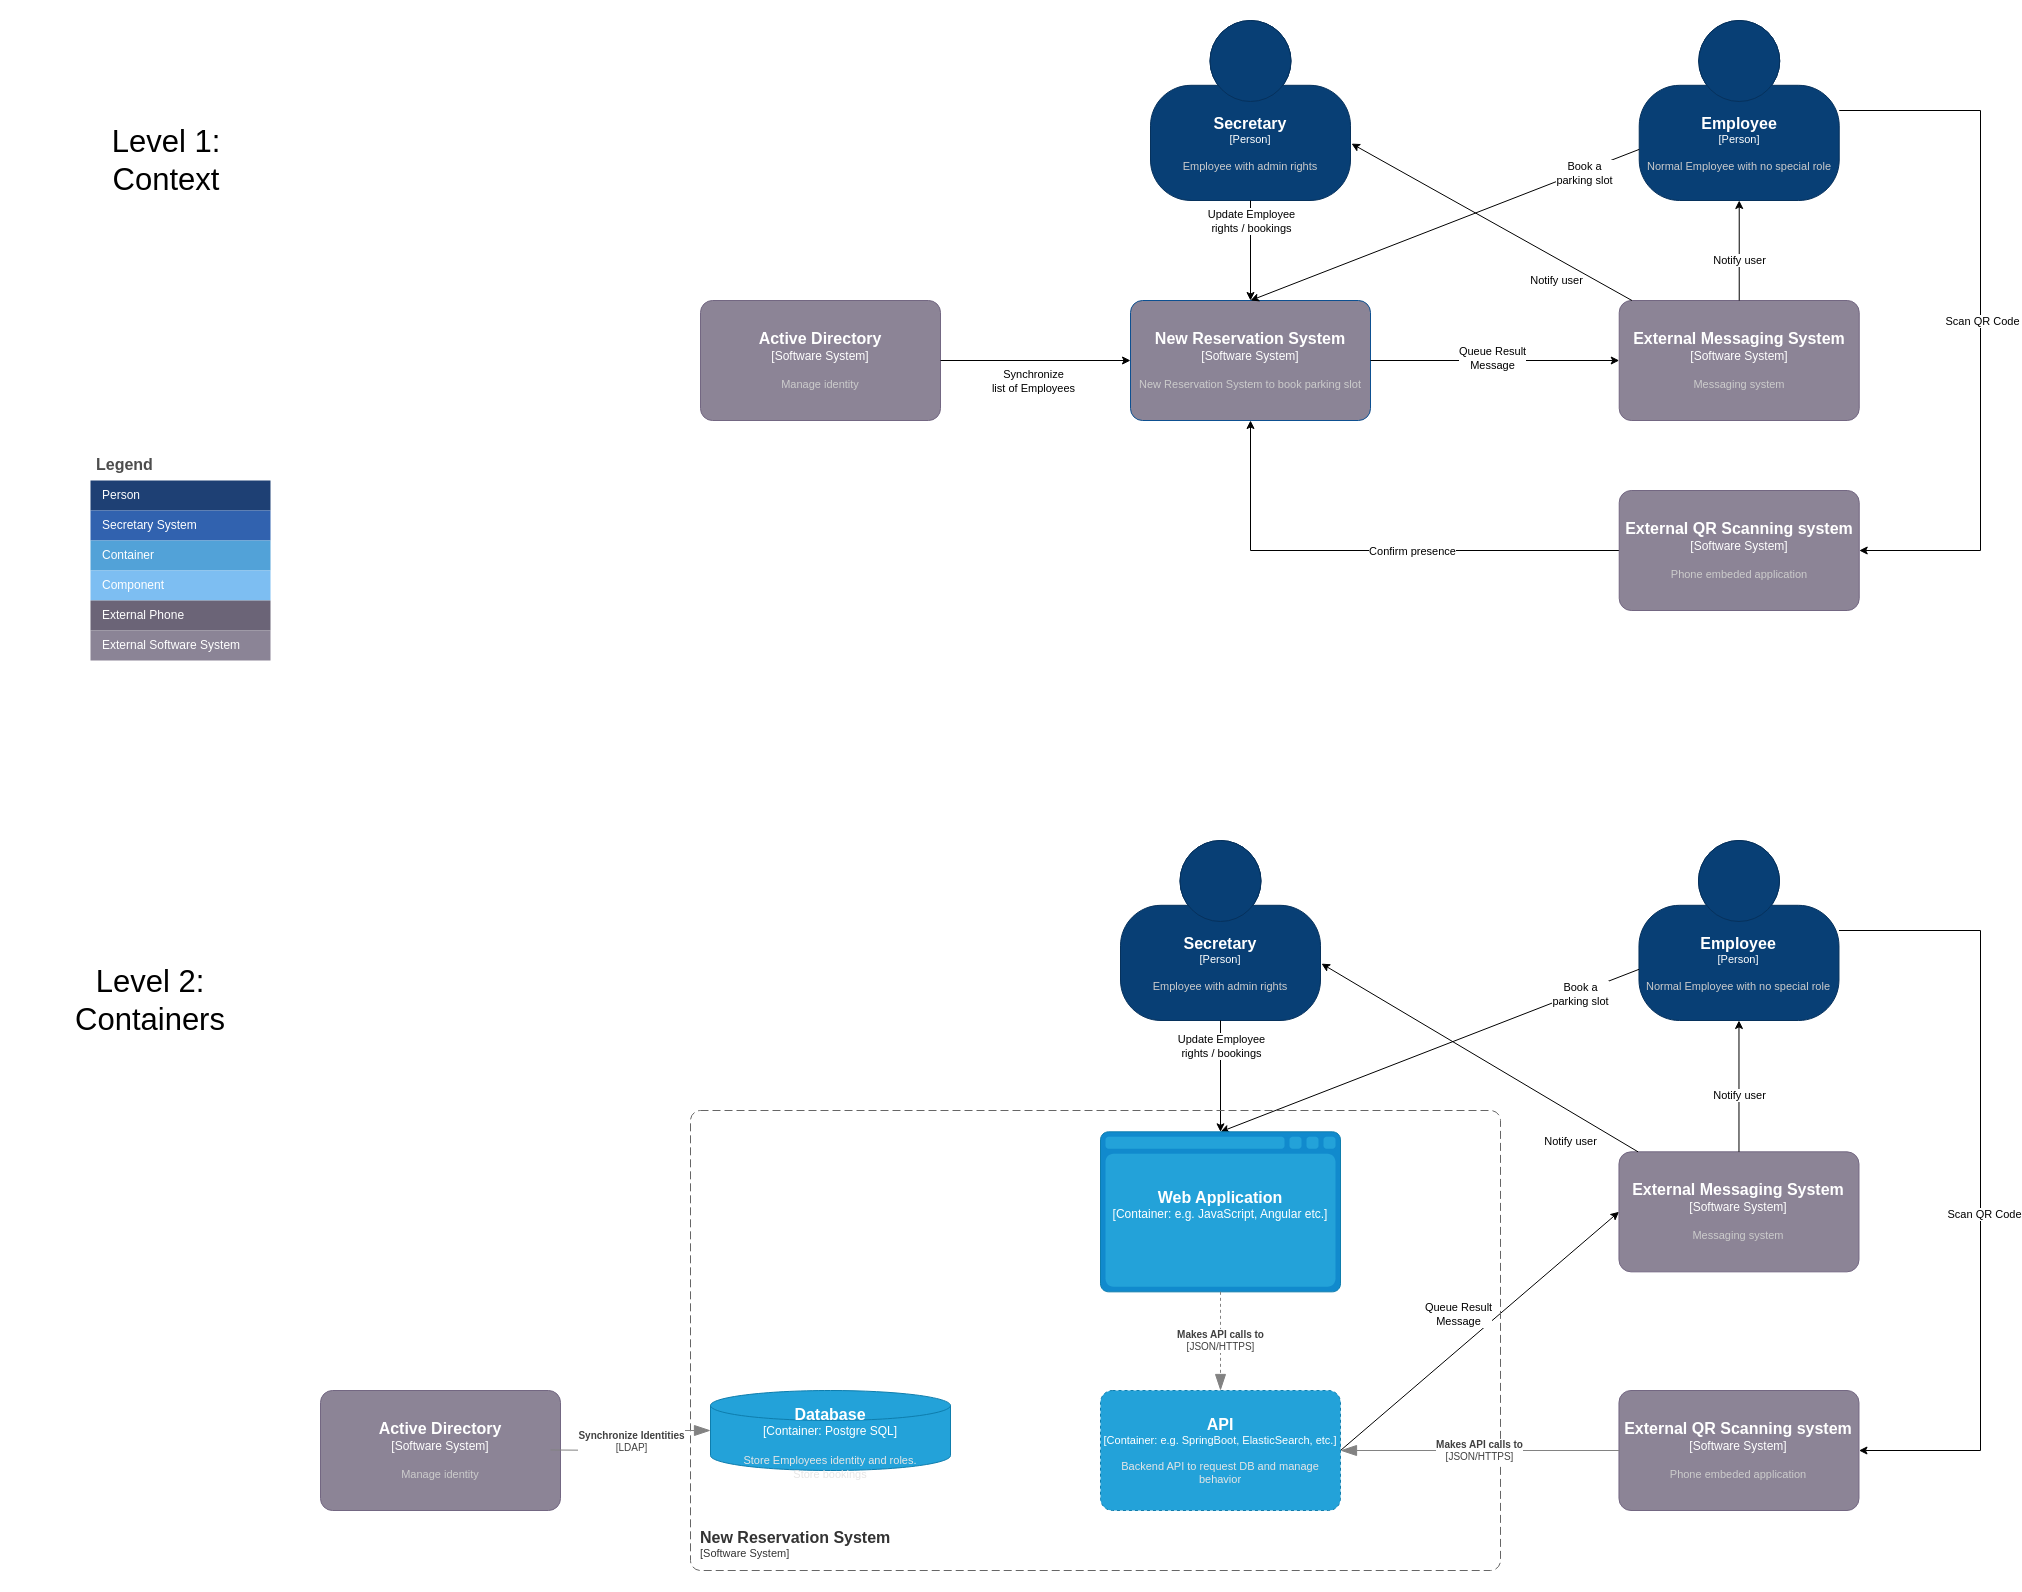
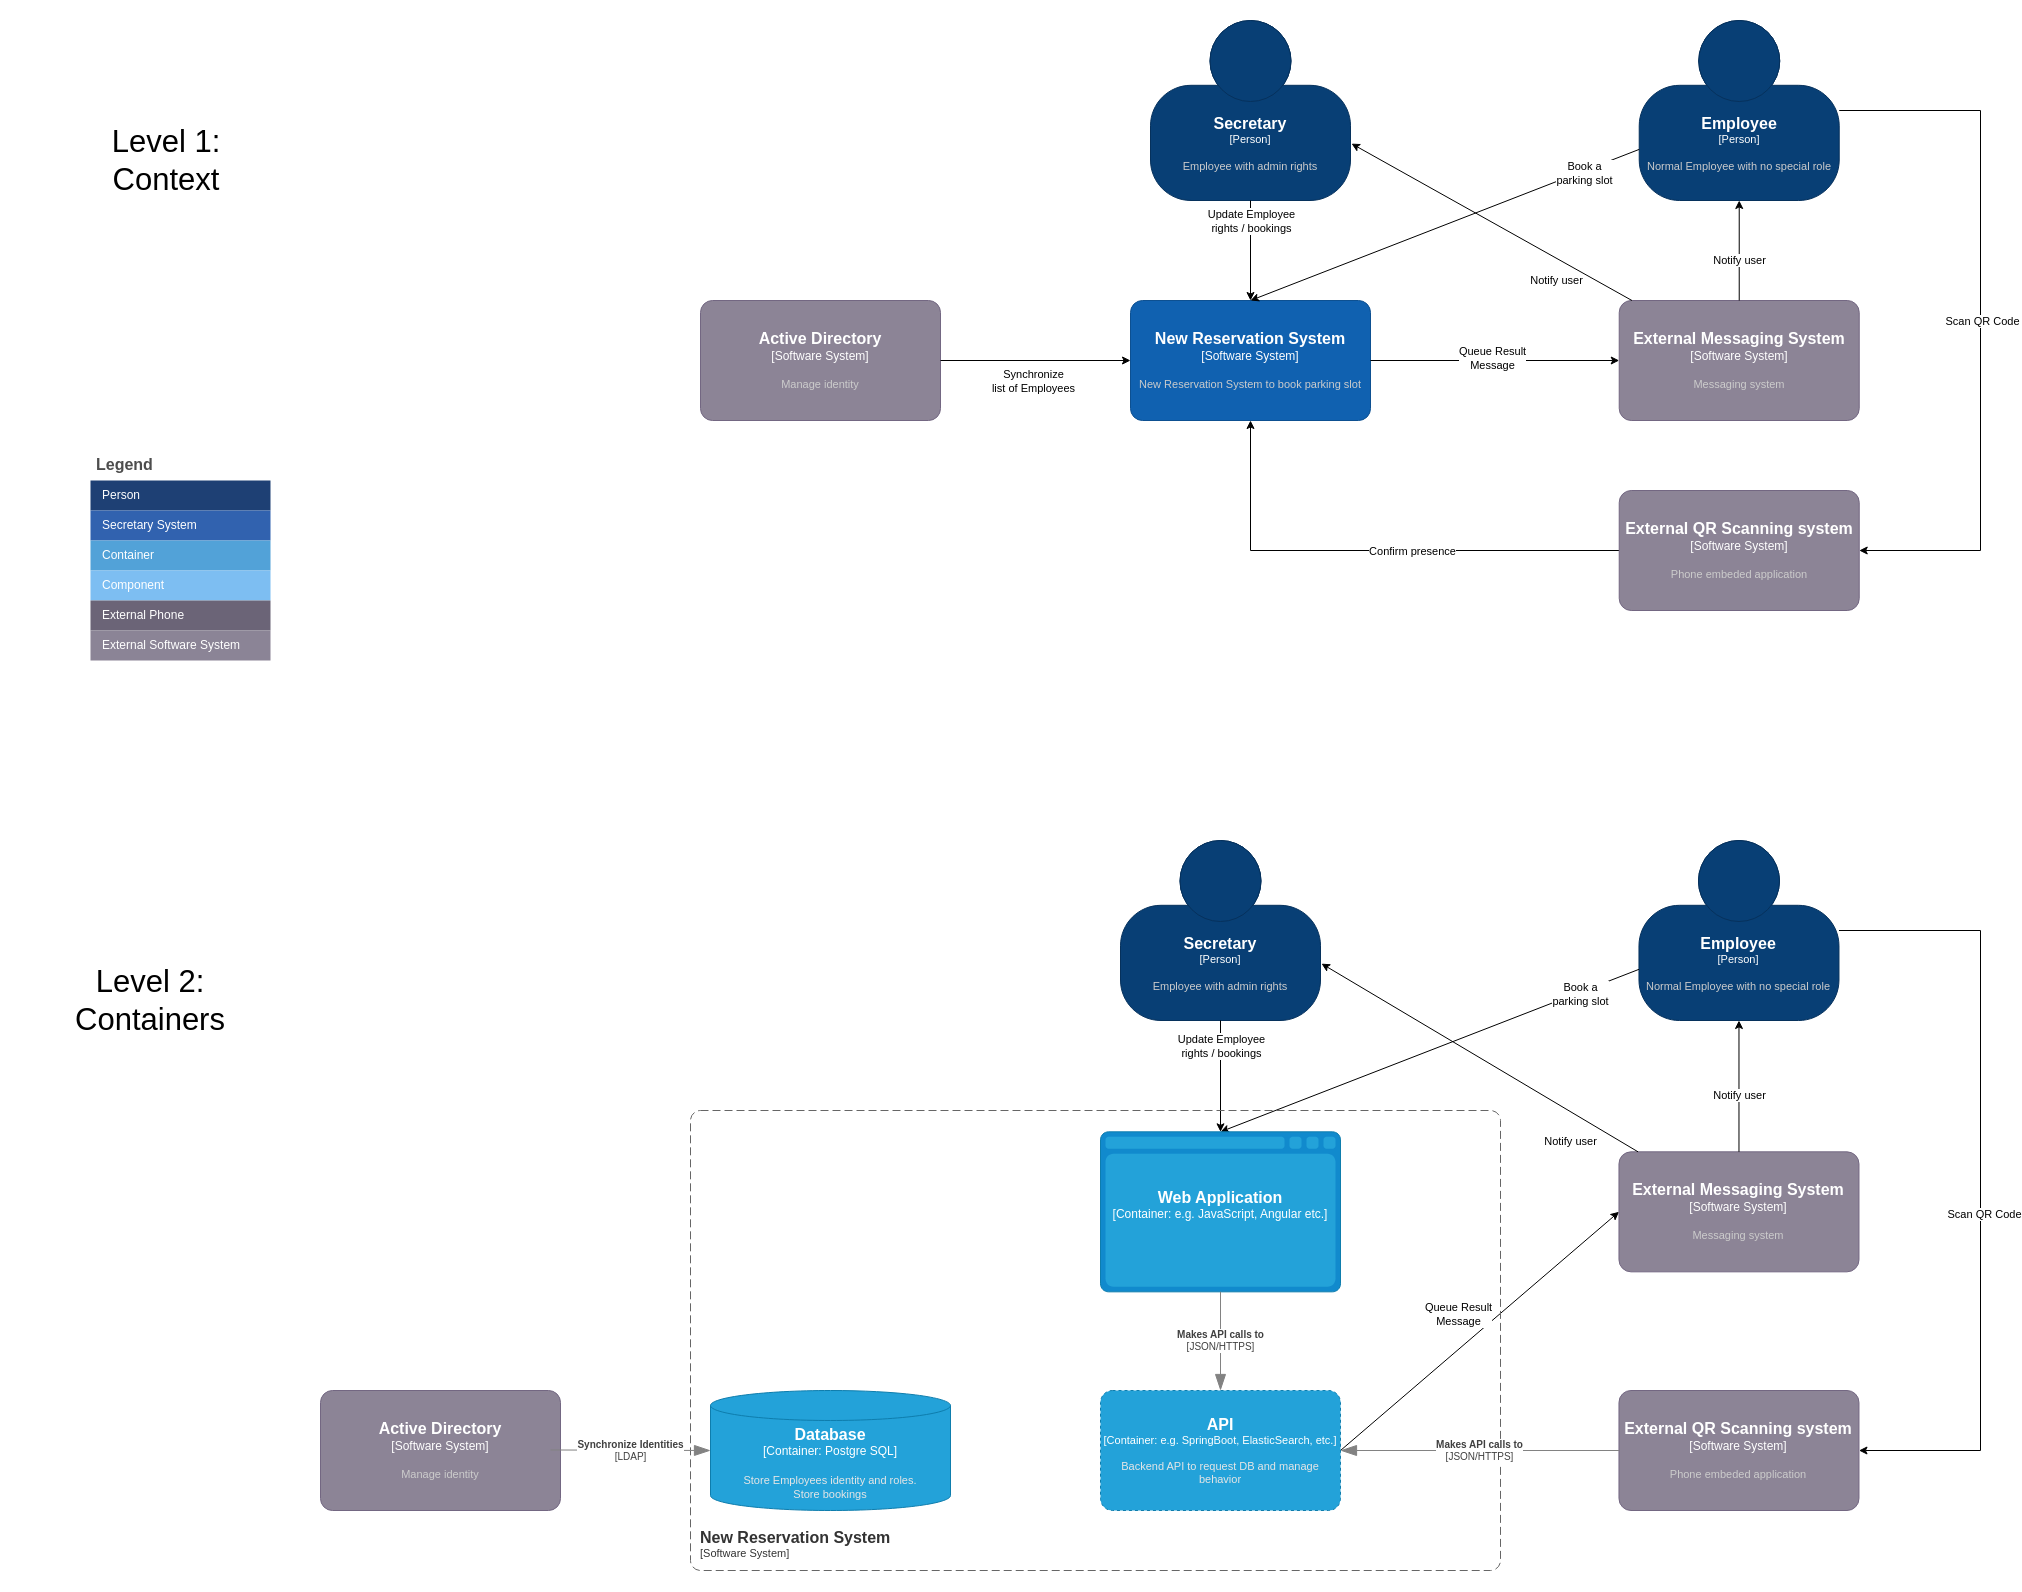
node "New Reservation System [Software System] New Reservation System to book parking slot": fillcolor #8b8496 -> #1061b0
edge "Web Application [Container: e.g. JavaScript, Angular etc.]" -> "API [Container: e.g. SpringBoot, ElasticSearch, etc.] Backend API to request DB and manage behavior": style dashed -> solid
node "Database [Container: Postgre SQL] Store Employees identity and roles. Store bookings": size 240x80 -> 240x120
